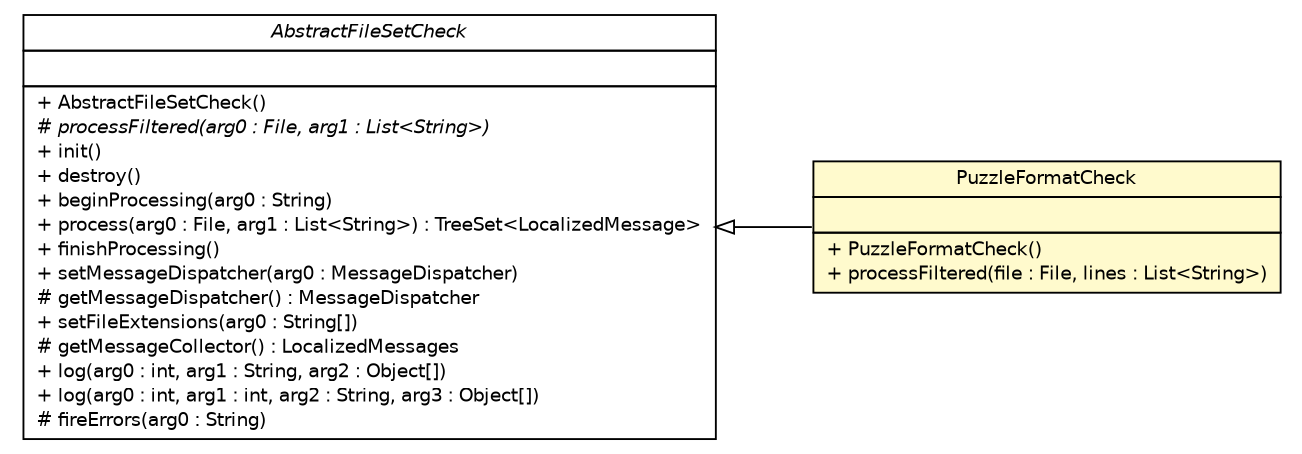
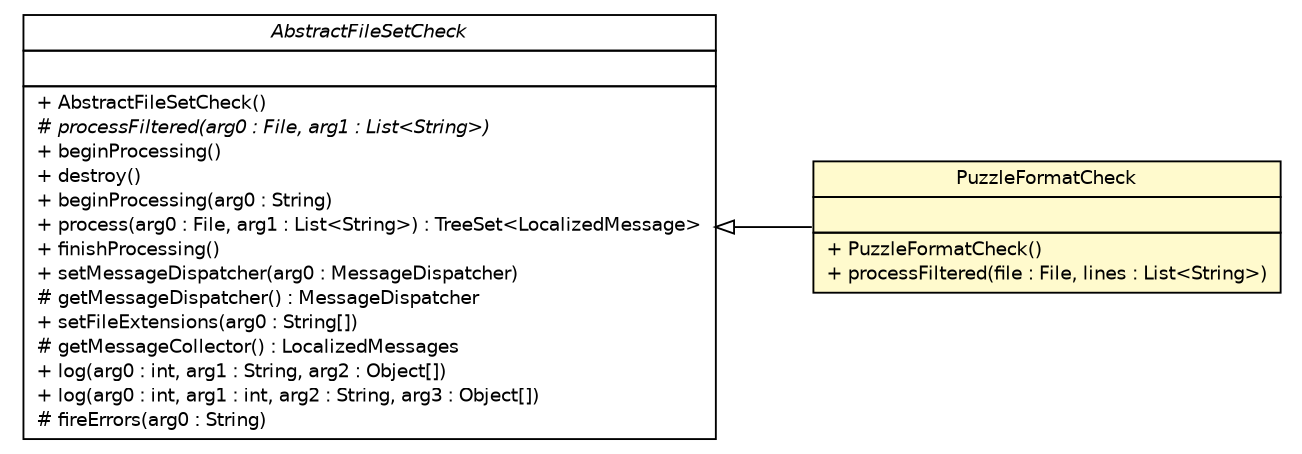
node "AbstractFileSetCheck": text "+ init()" -> "+ beginProcessing()"
